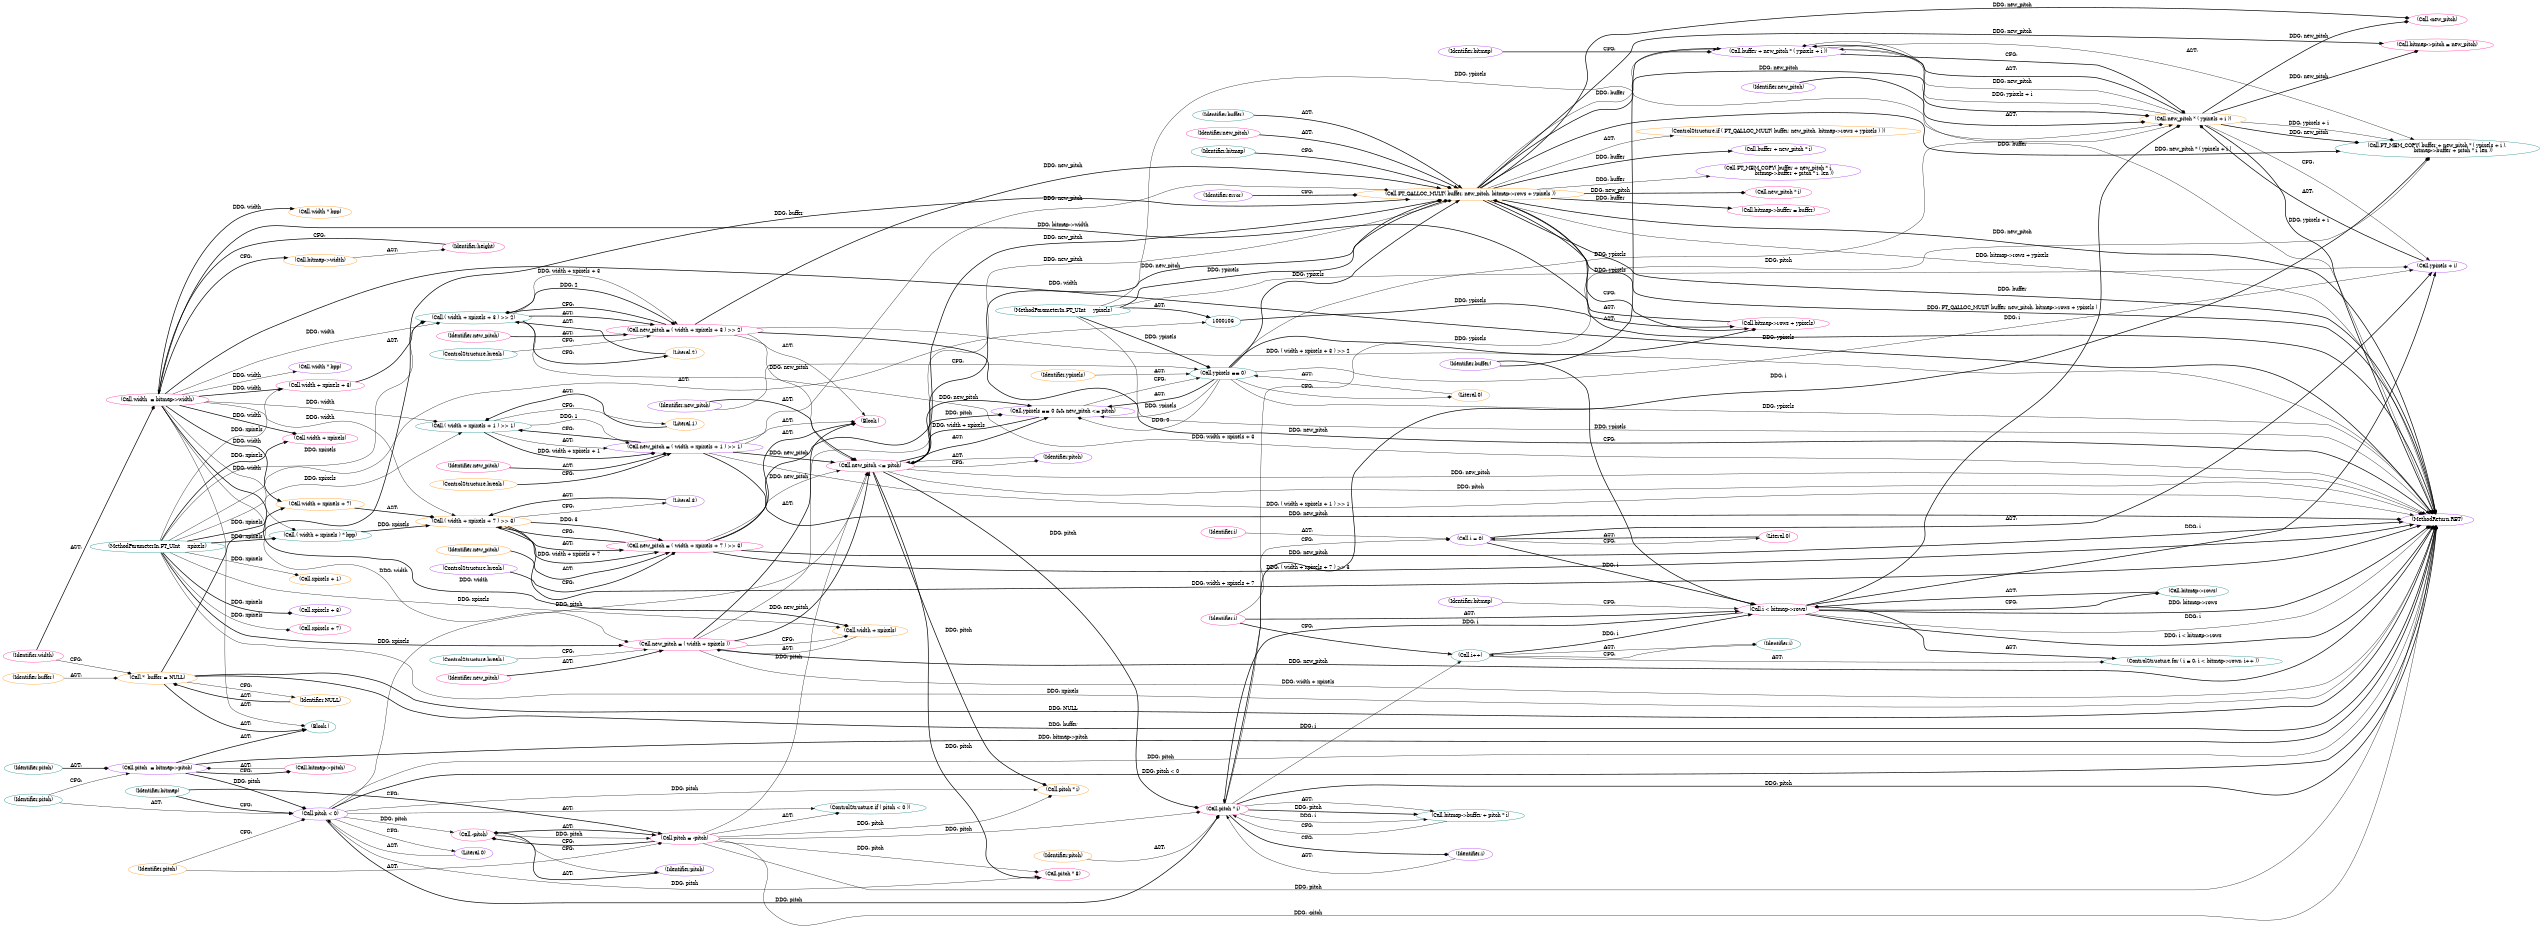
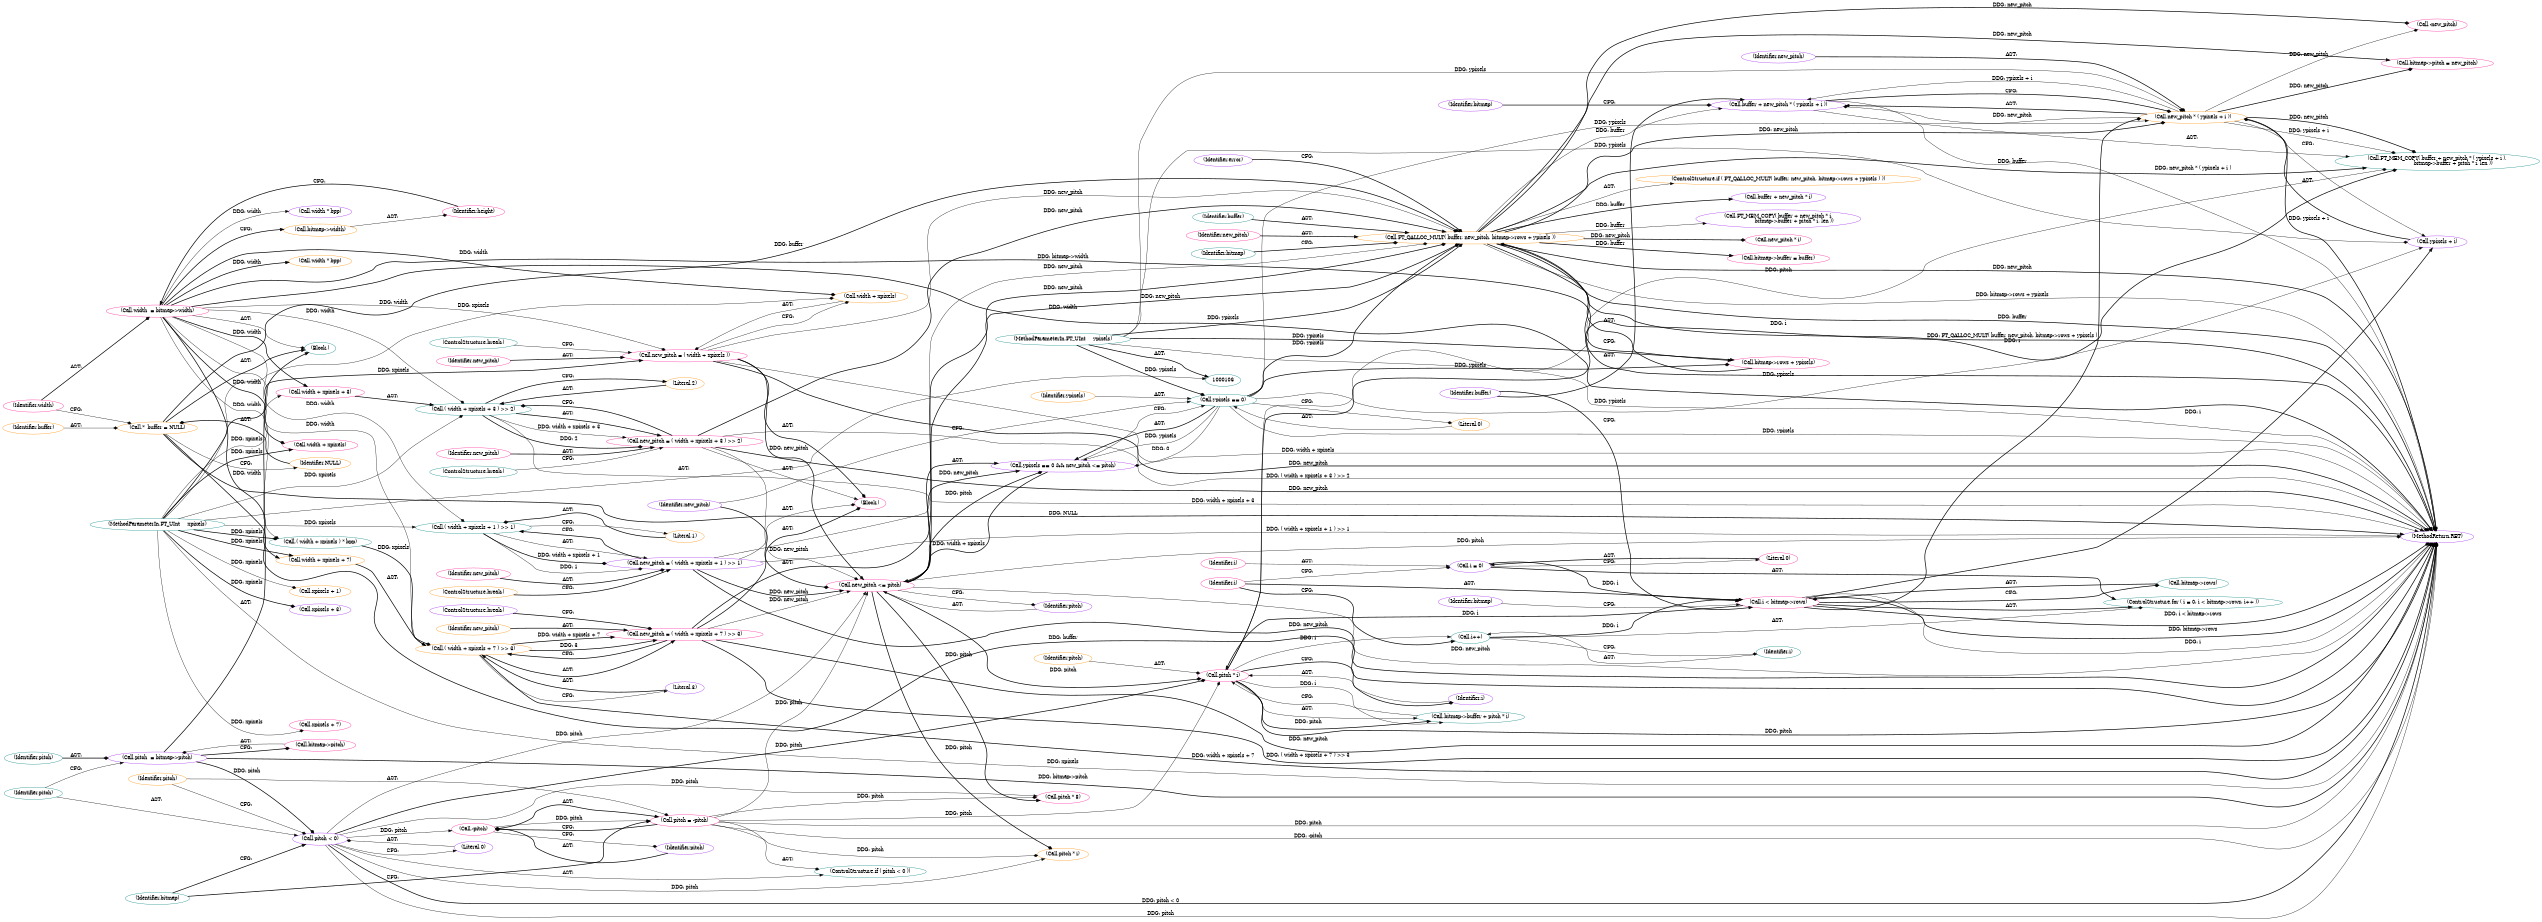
edge "(Call,new_pitch * ( ypixels + i ))" -> "(Call,-new_pitch)": style bold -> solid
edge "1000106" -> "(Call,bitmap->rows + ypixels)": now "(MethodParameterIn,FT_UInt     ypixels)" -> "(Call,bitmap->rows + ypixels)"
edge "(Call,i = 0)" -> "(Call,ypixels + i)": now "(Call,i = 0)" -> "(ControlStructure,for ( i = 0; i < bitmap->rows; i++ ))"
